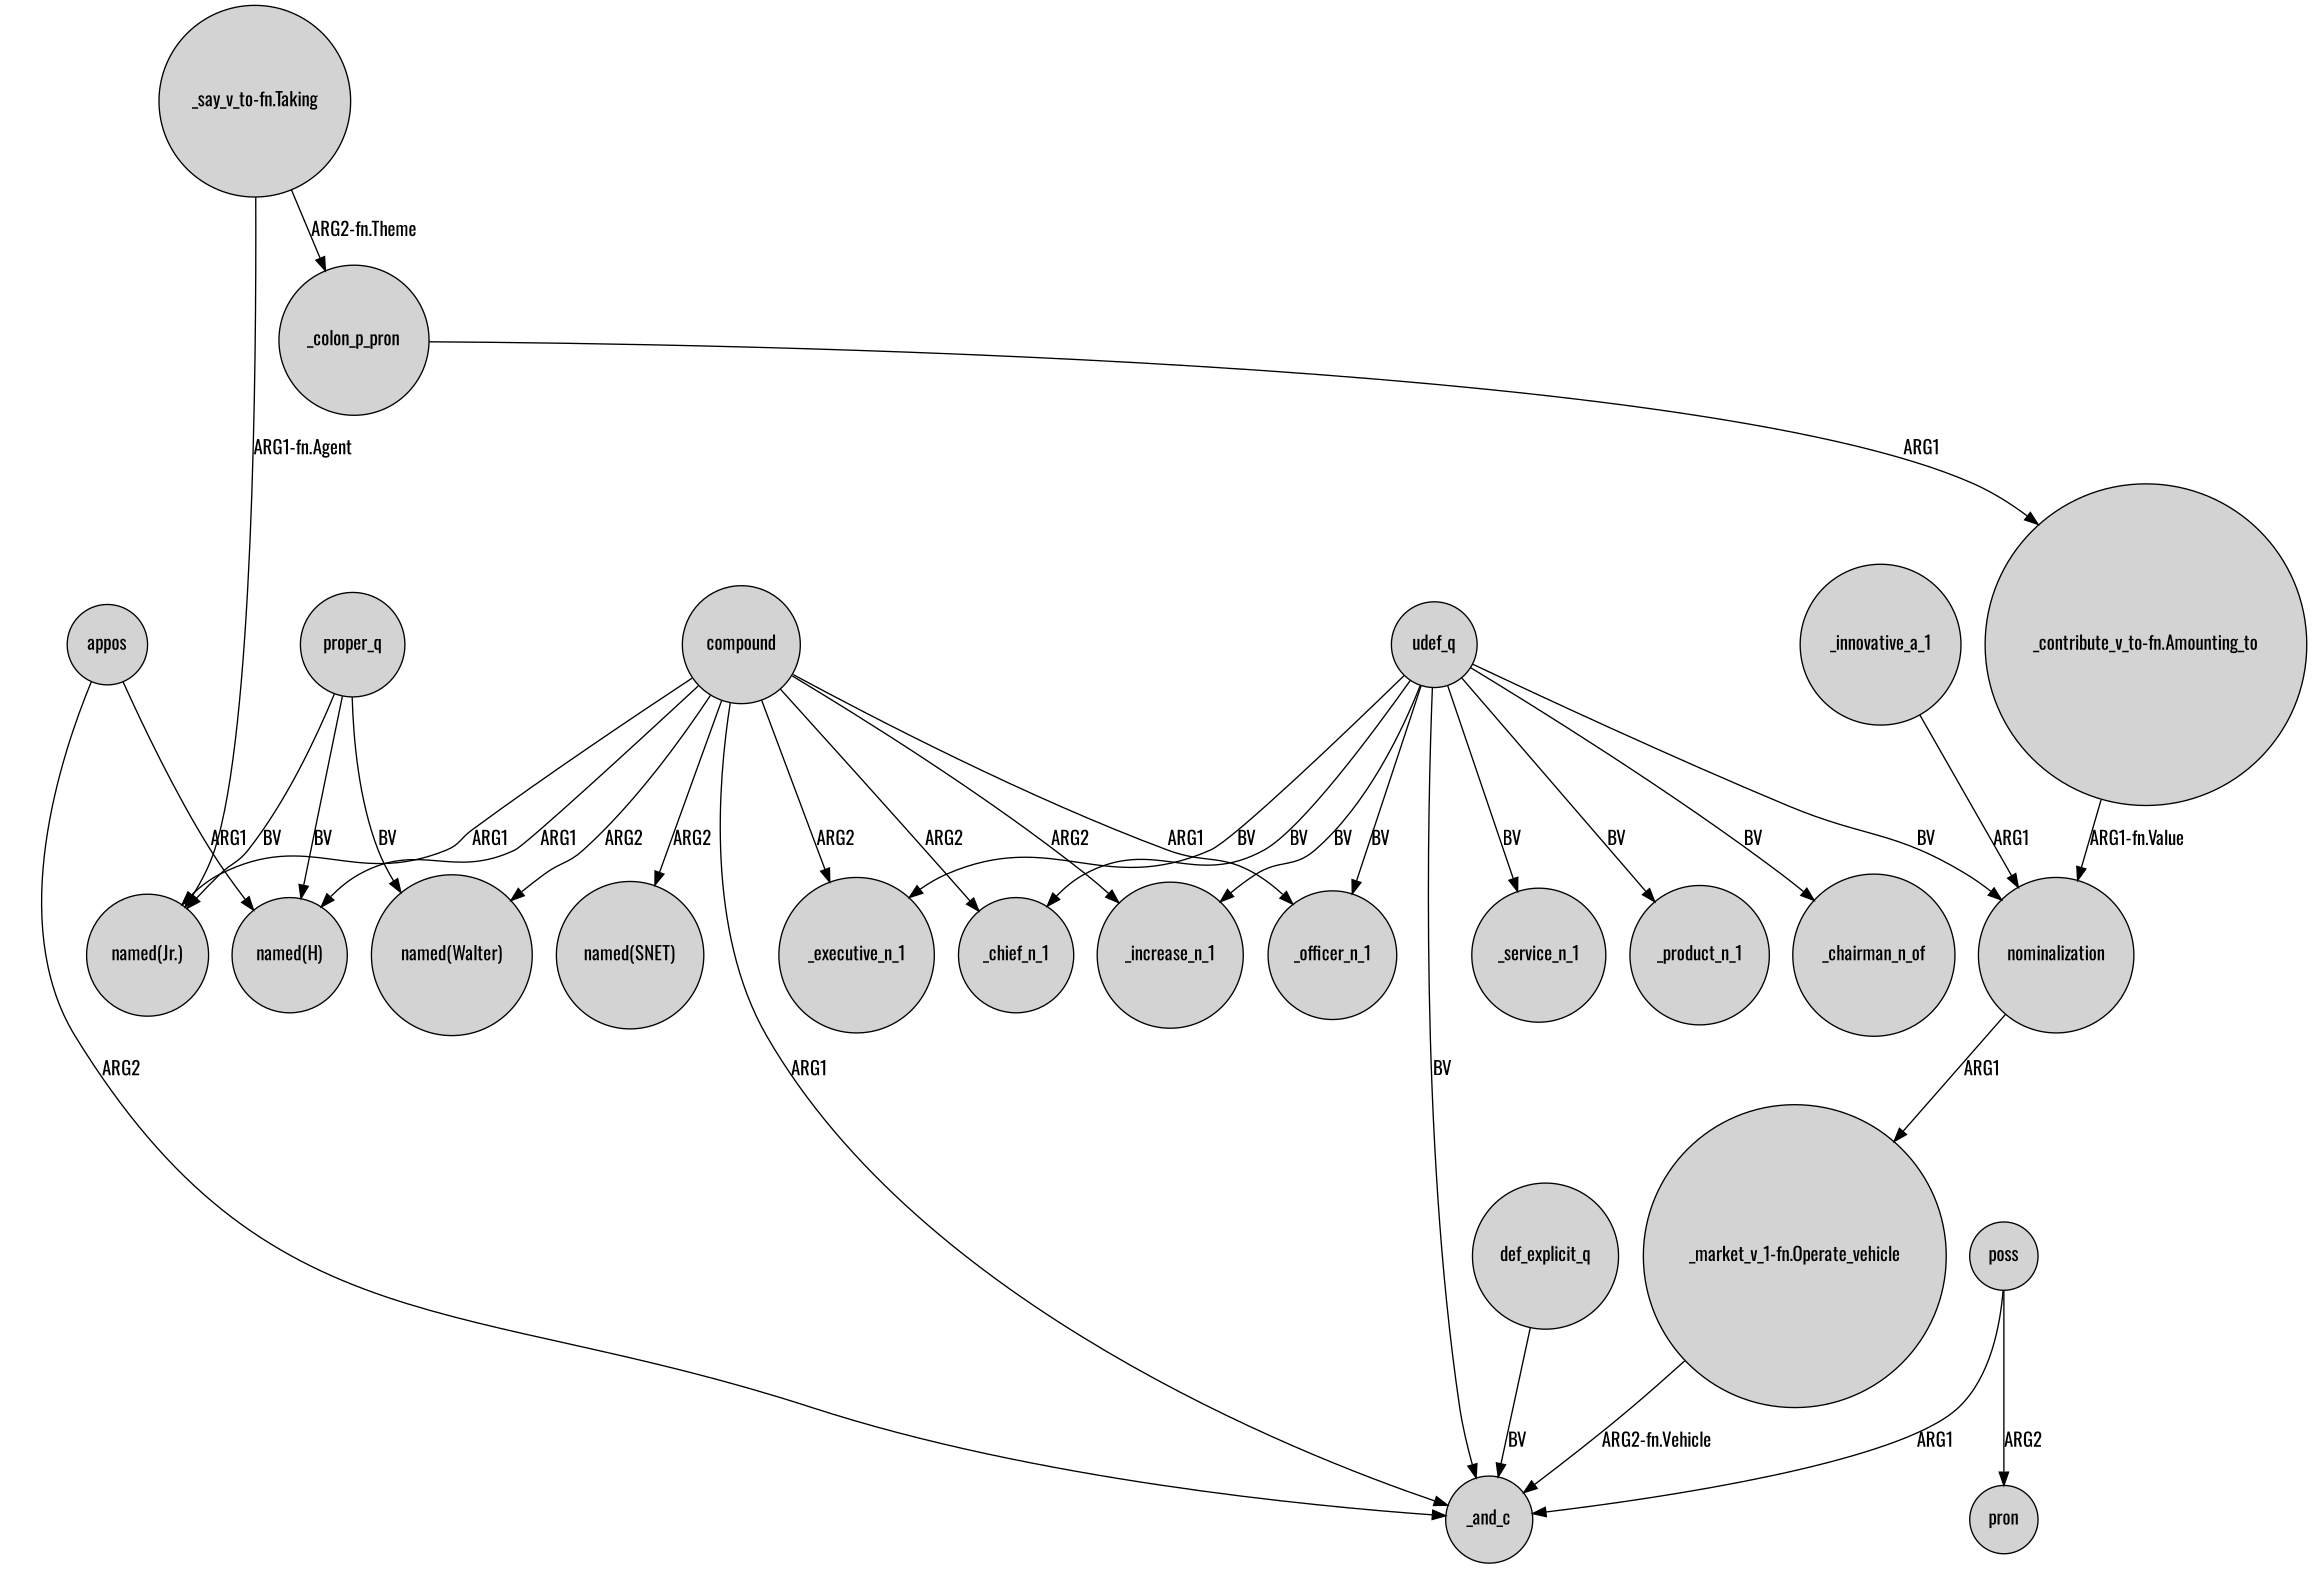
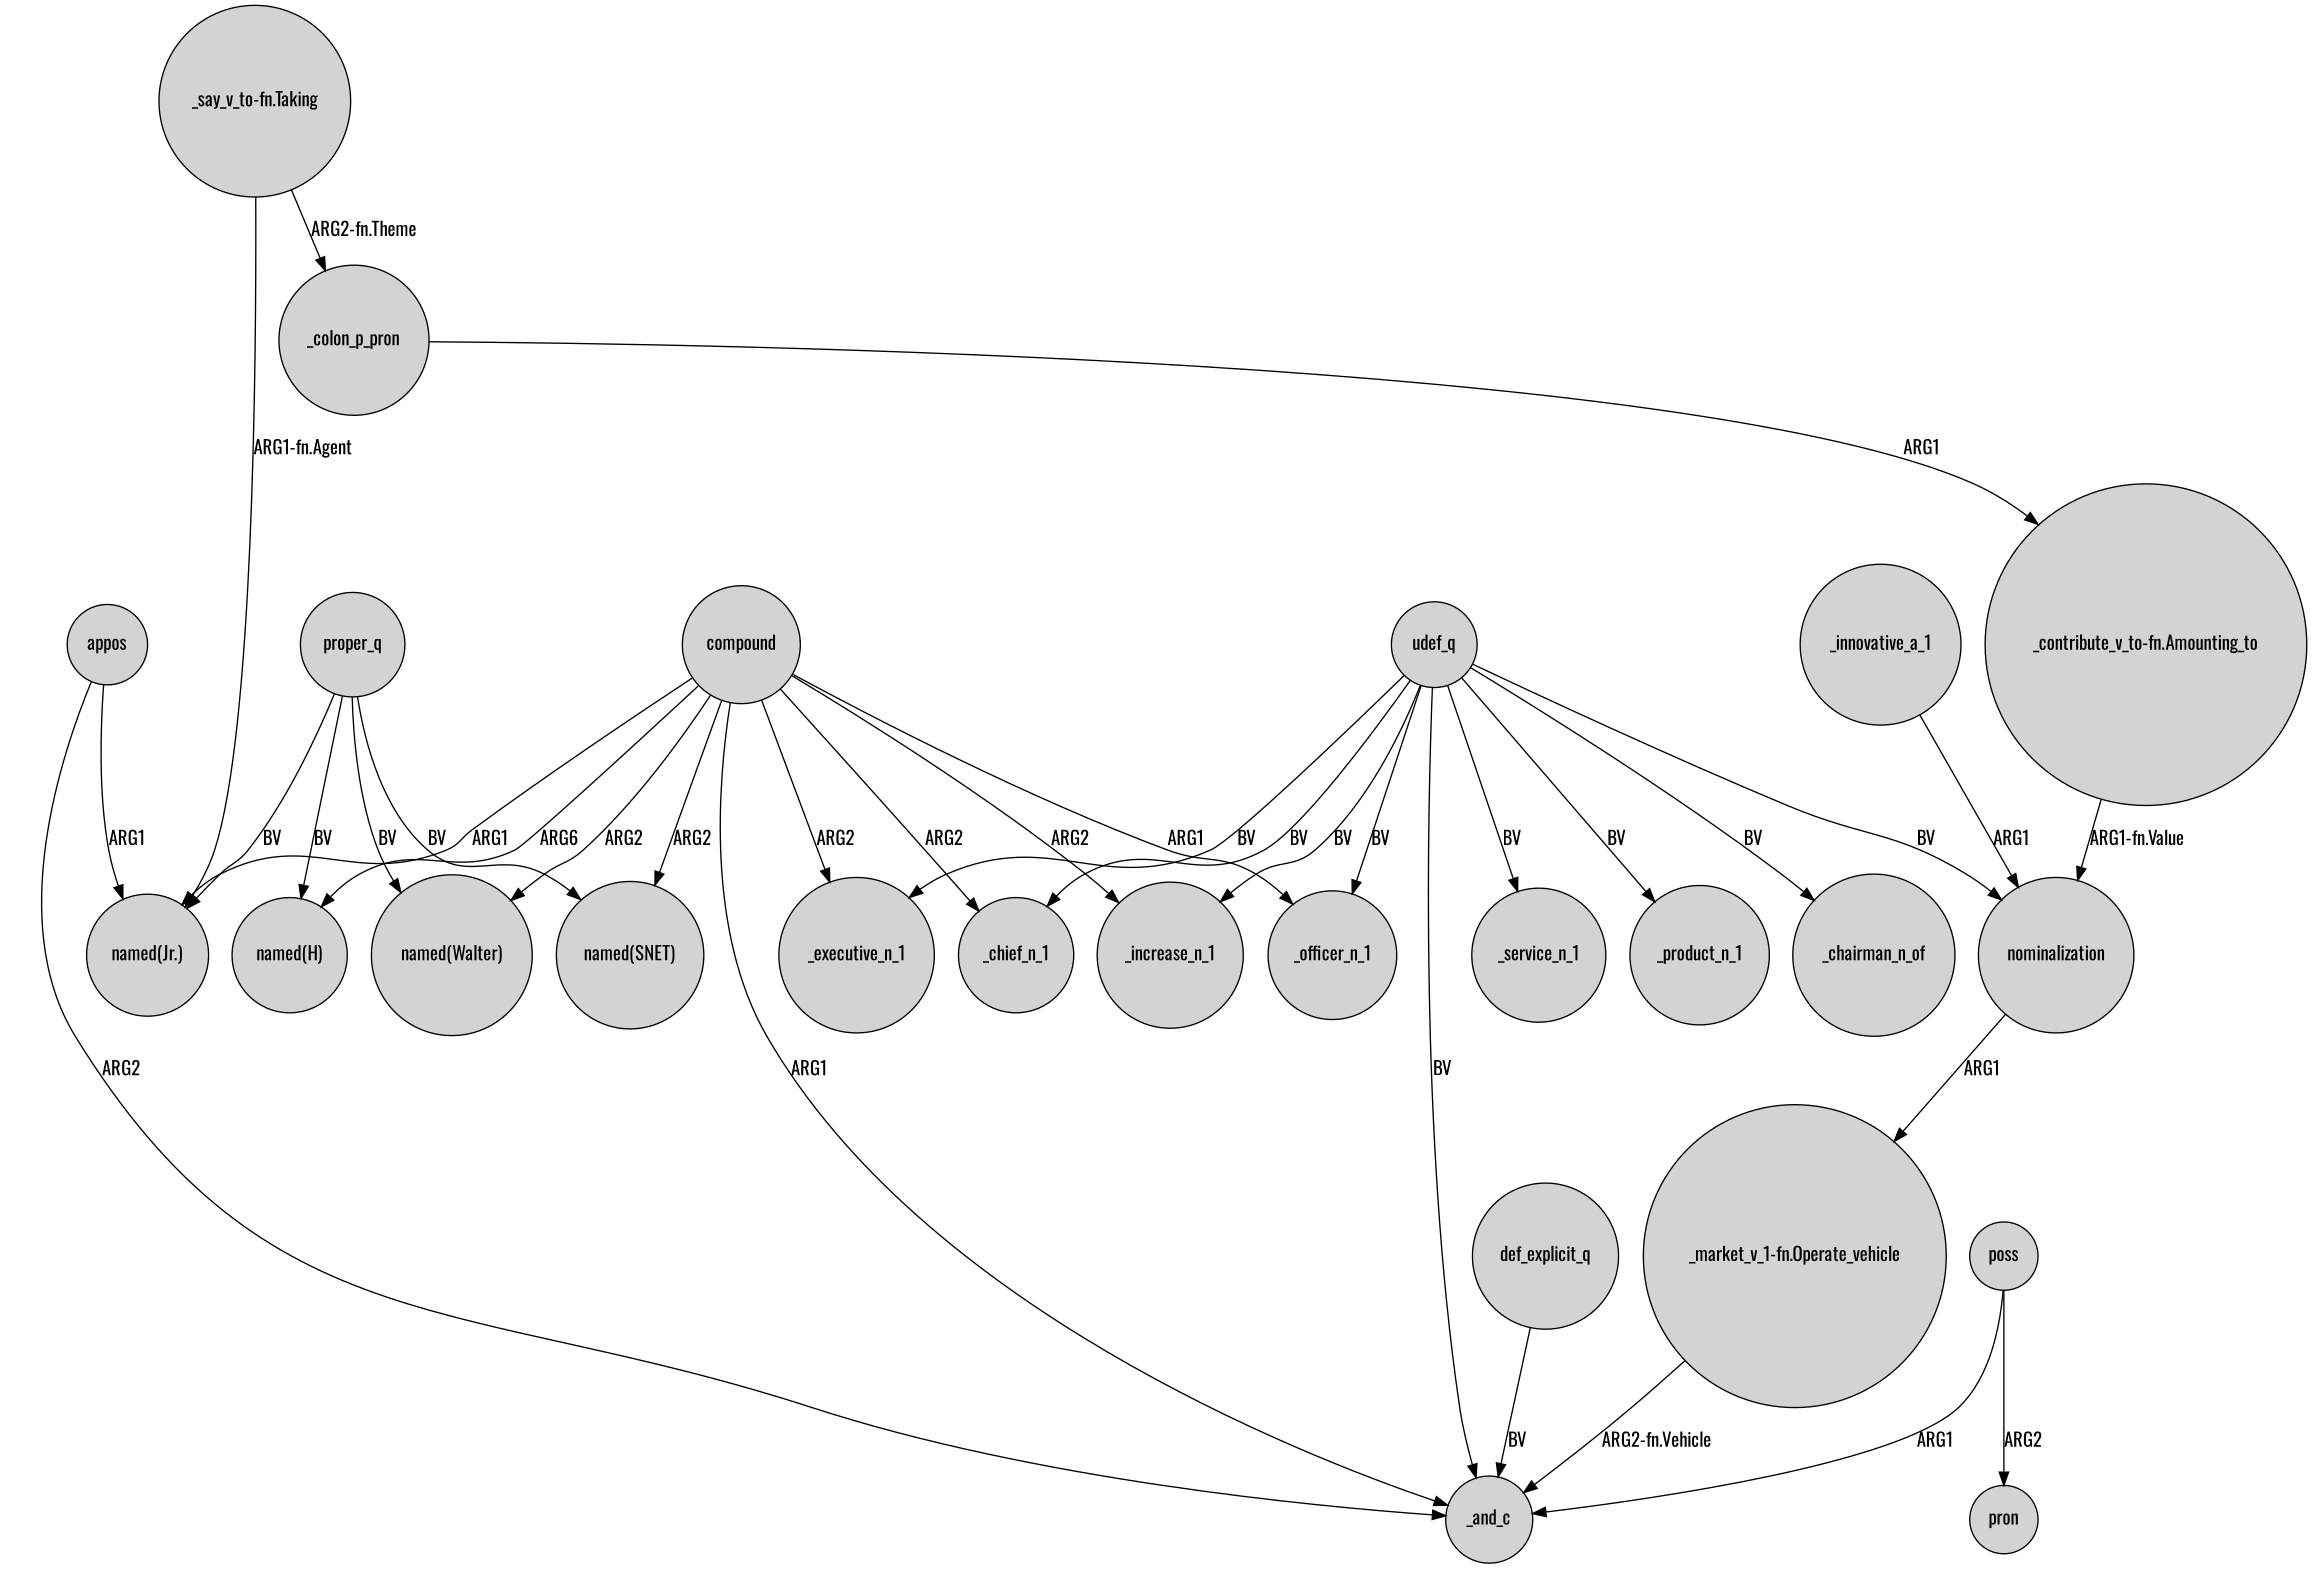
edge "appos" -> "named(H)": now "appos" -> "named(Jr.)"
edge "compound" -> "named(H)": label "ARG1" -> "ARG6"
edge "proper_q" -> "named(SNET)": added, label "BV"
